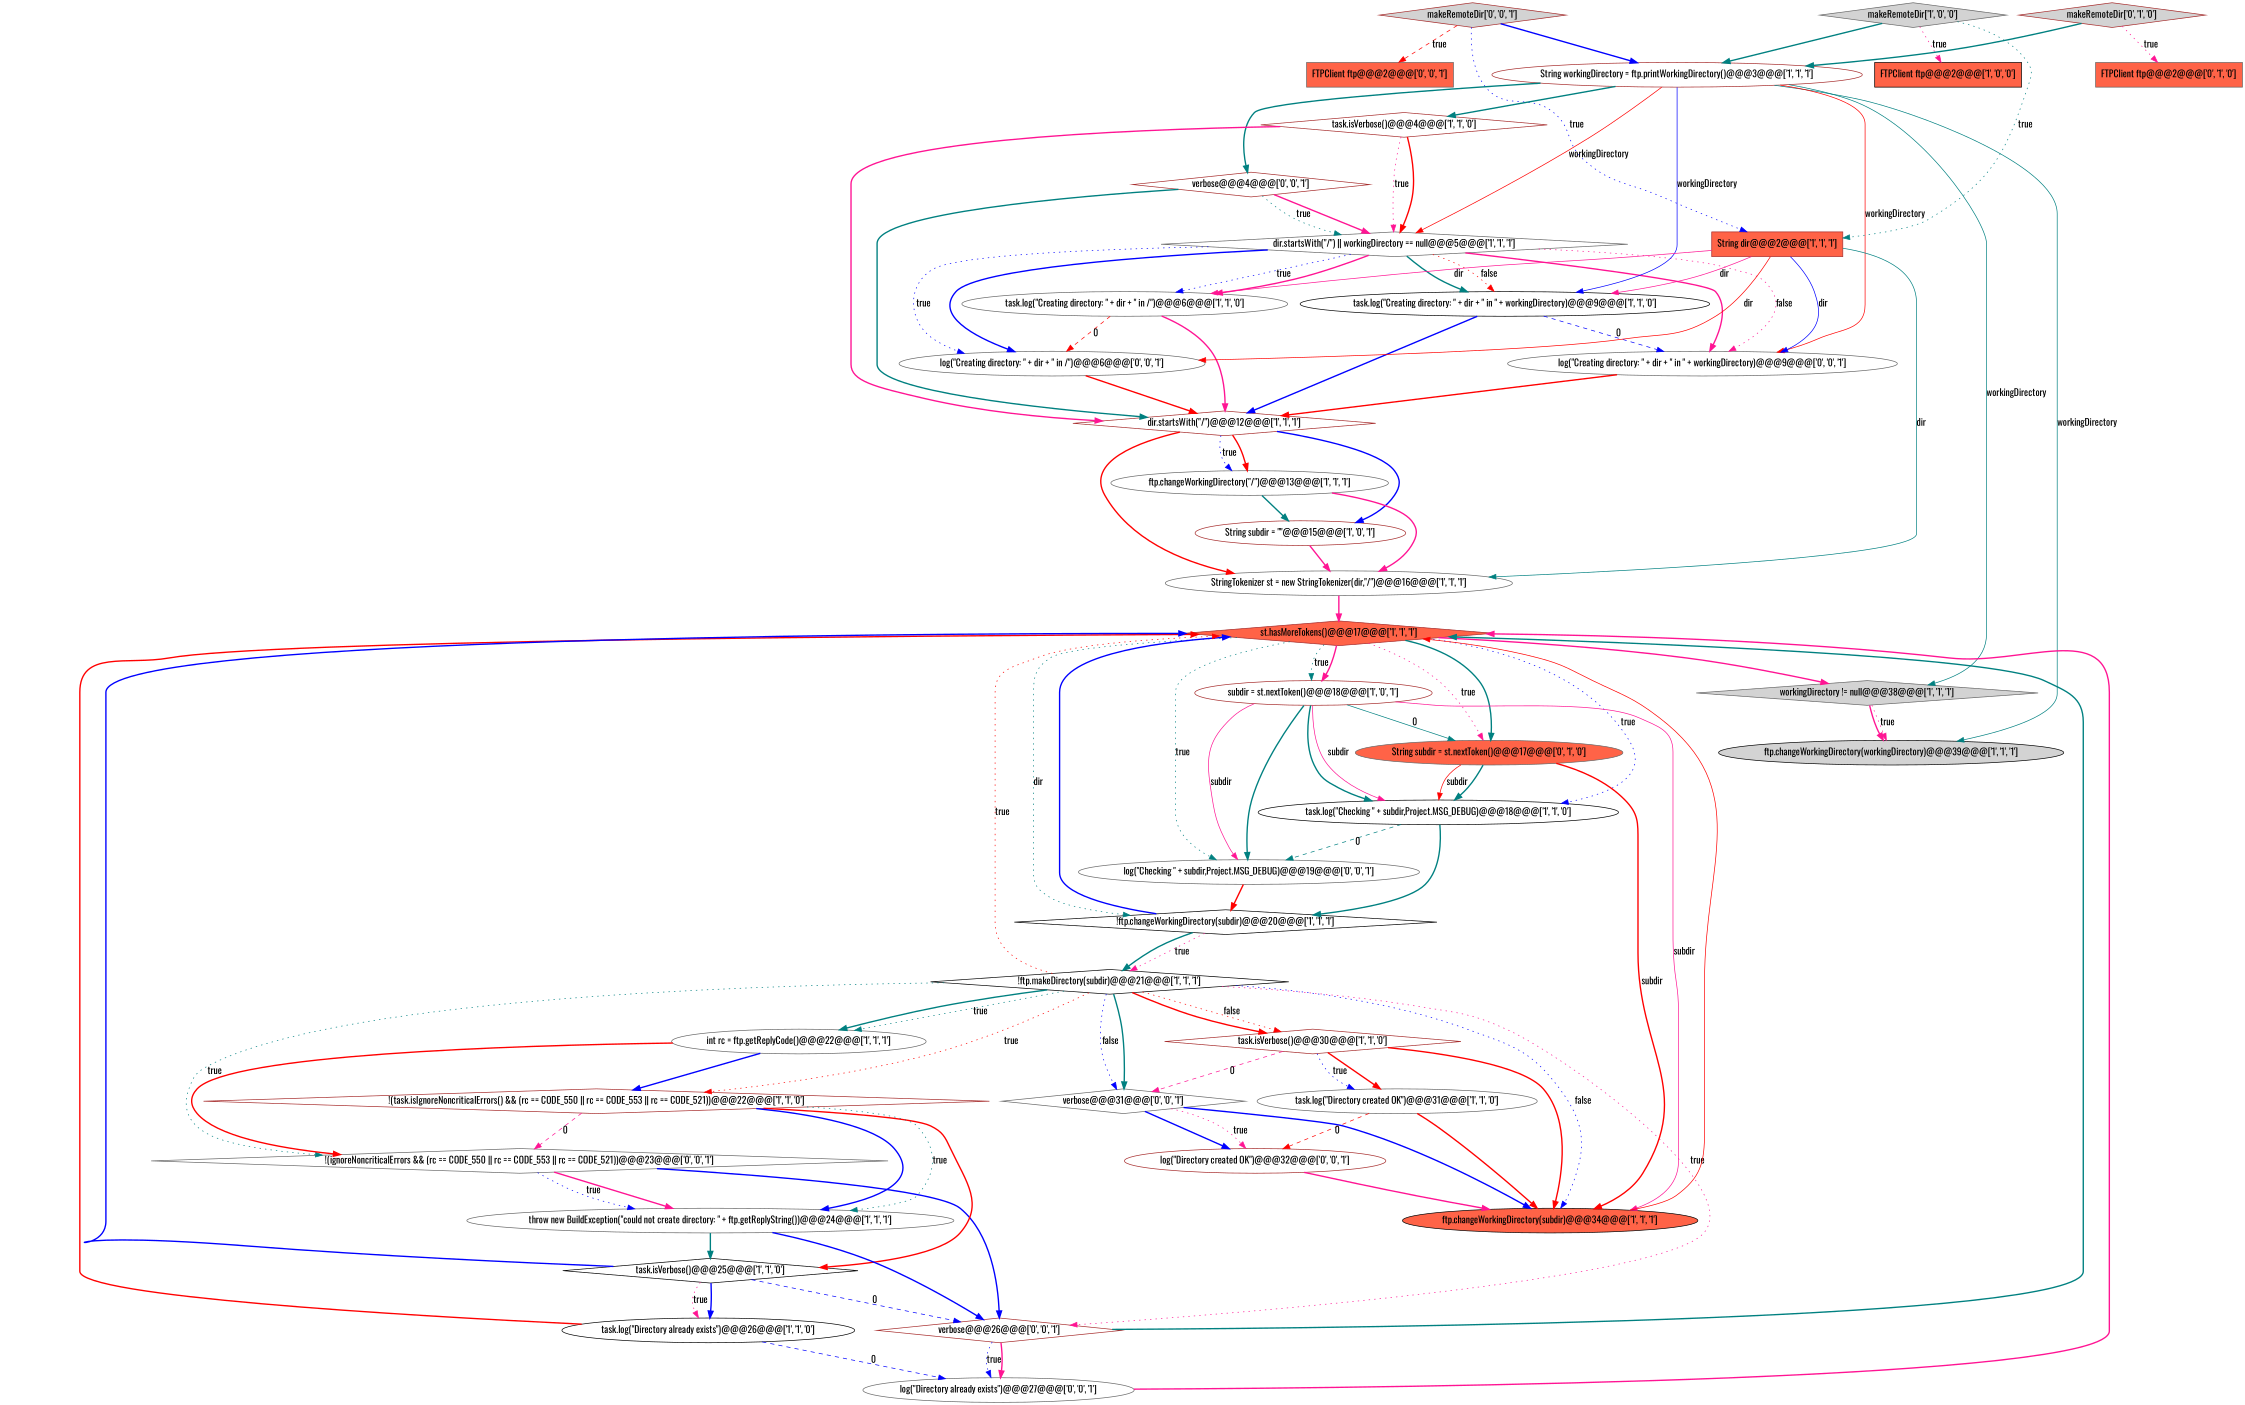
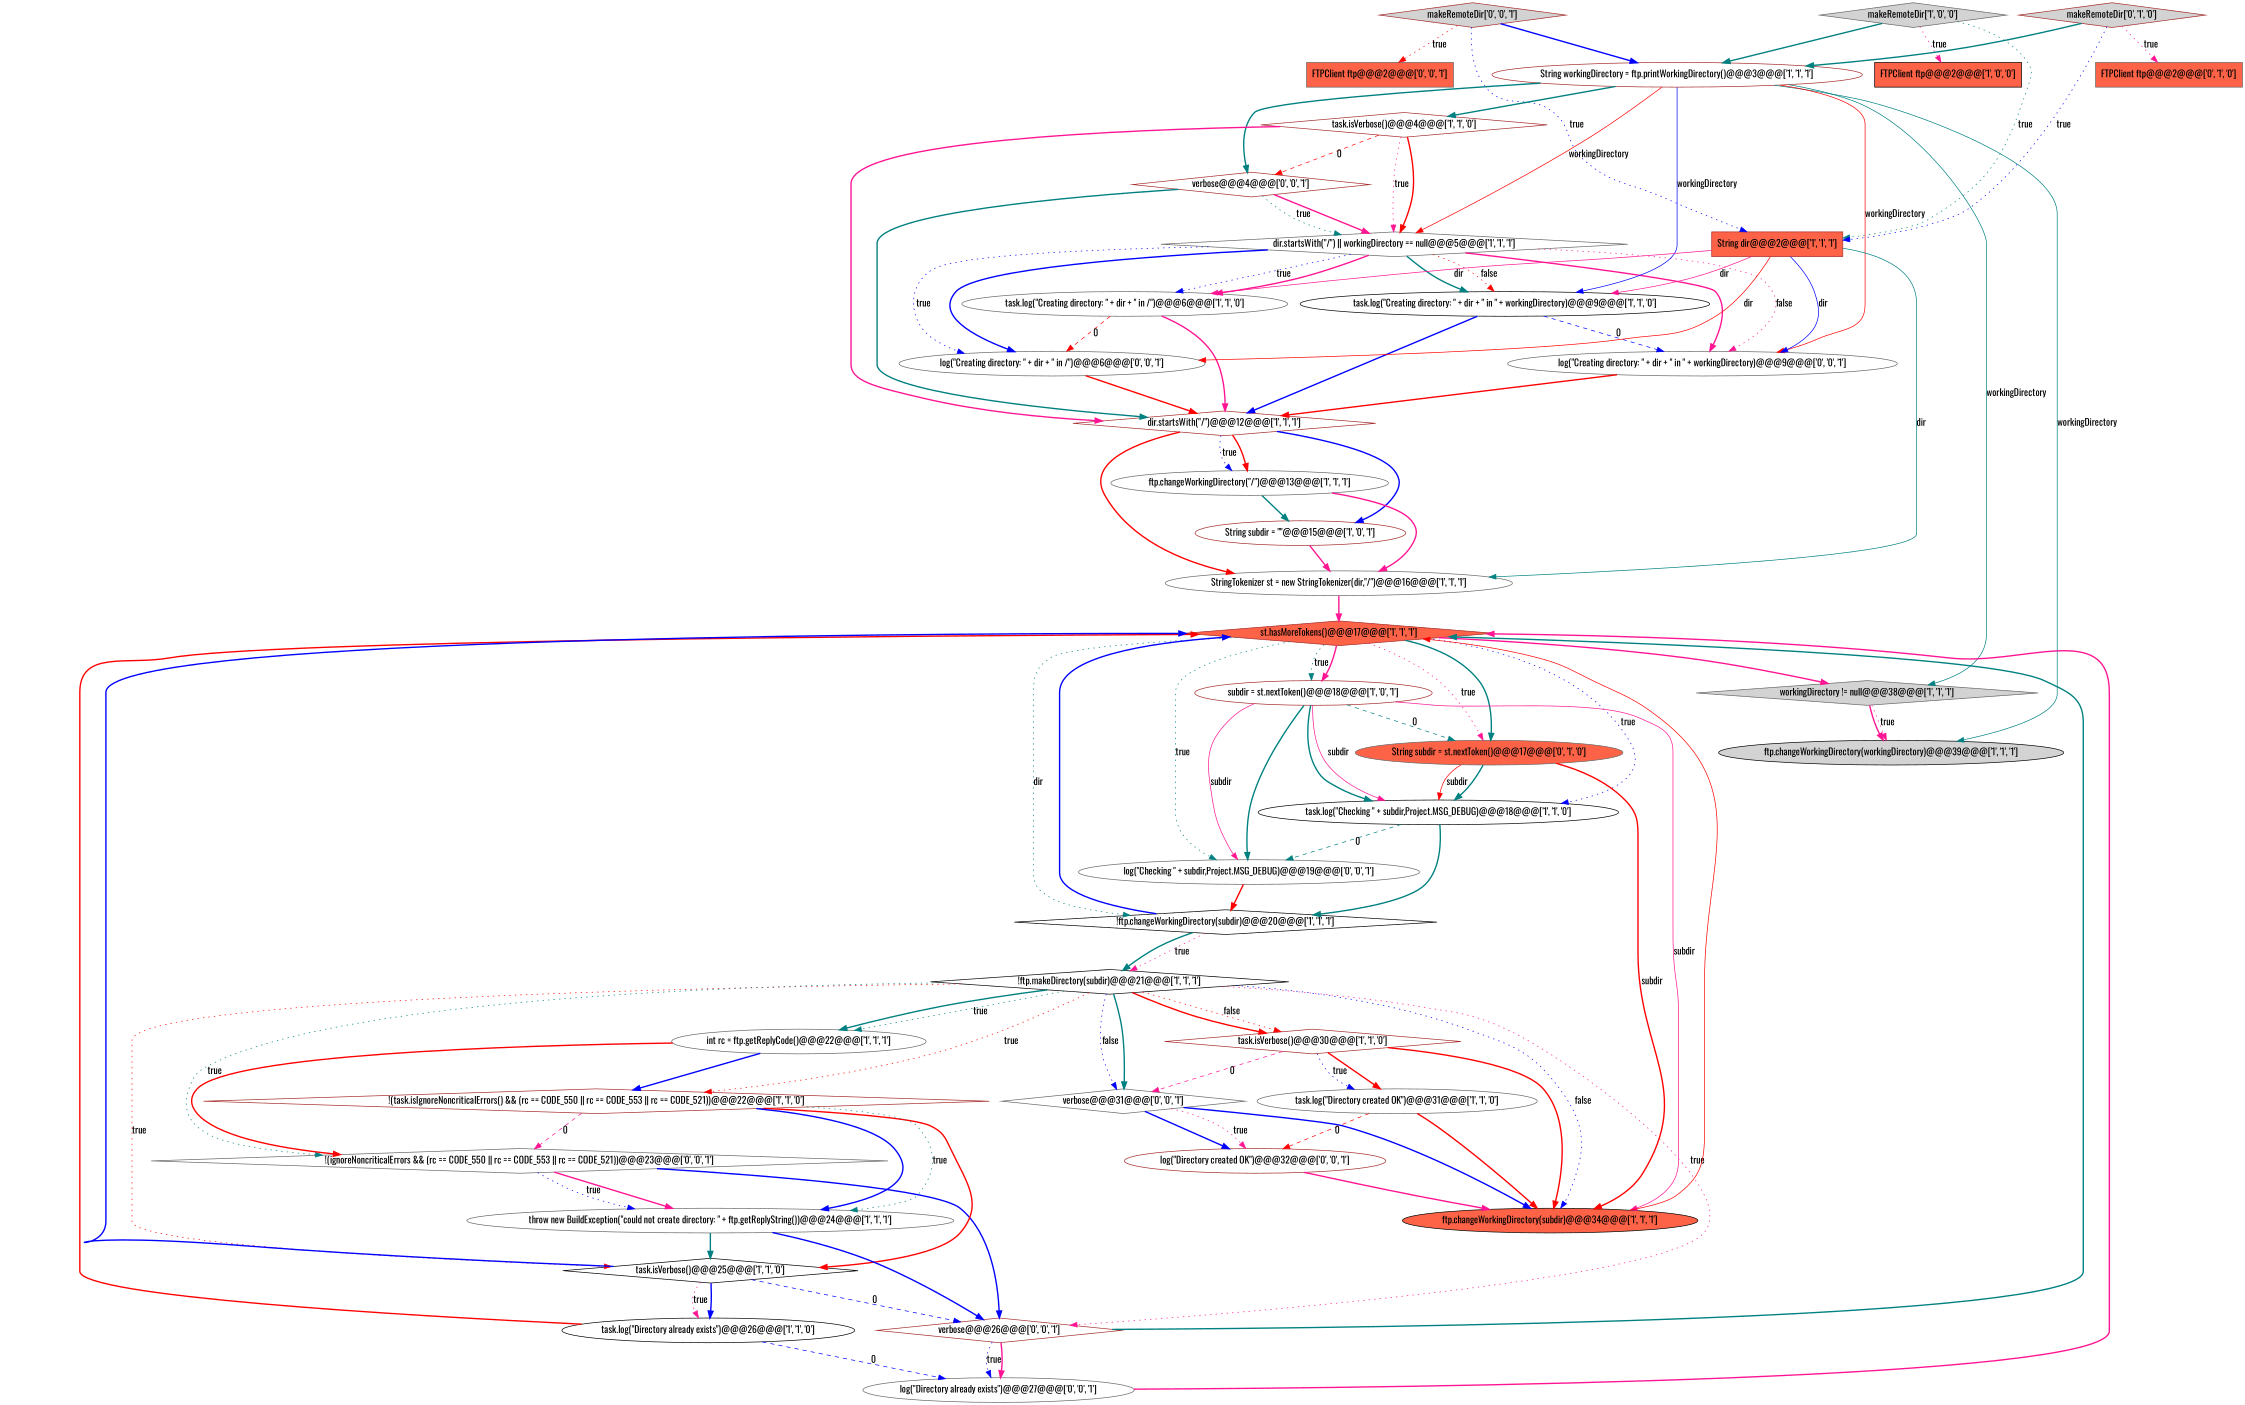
edge "makeRemoteDir['0', '0', '1']" -> "FTPClient ftp@@@2@@@['0', '0', '1']": style dashed -> dotted
edge "task.isVerbose()@@@4@@@['1', '1', '0']" -> "verbose@@@4@@@['0', '0', '1']": added, label "0"
edge "makeRemoteDir['0', '1', '0']" -> "String dir@@@2@@@['1', '1', '1']": added, label "true"
edge "subdir = st.nextToken()@@@18@@@['1', '0', '1']" -> "String subdir = st.nextToken()@@@17@@@['0', '1', '0']": style solid -> dashed
edge "!ftp.makeDirectory(subdir)@@@21@@@['1', '1', '1']" -> "st.hasMoreTokens()@@@17@@@['1', '1', '1']": now "!ftp.makeDirectory(subdir)@@@21@@@['1', '1', '1']" -> "task.isVerbose()@@@25@@@['1', '1', '0']"
